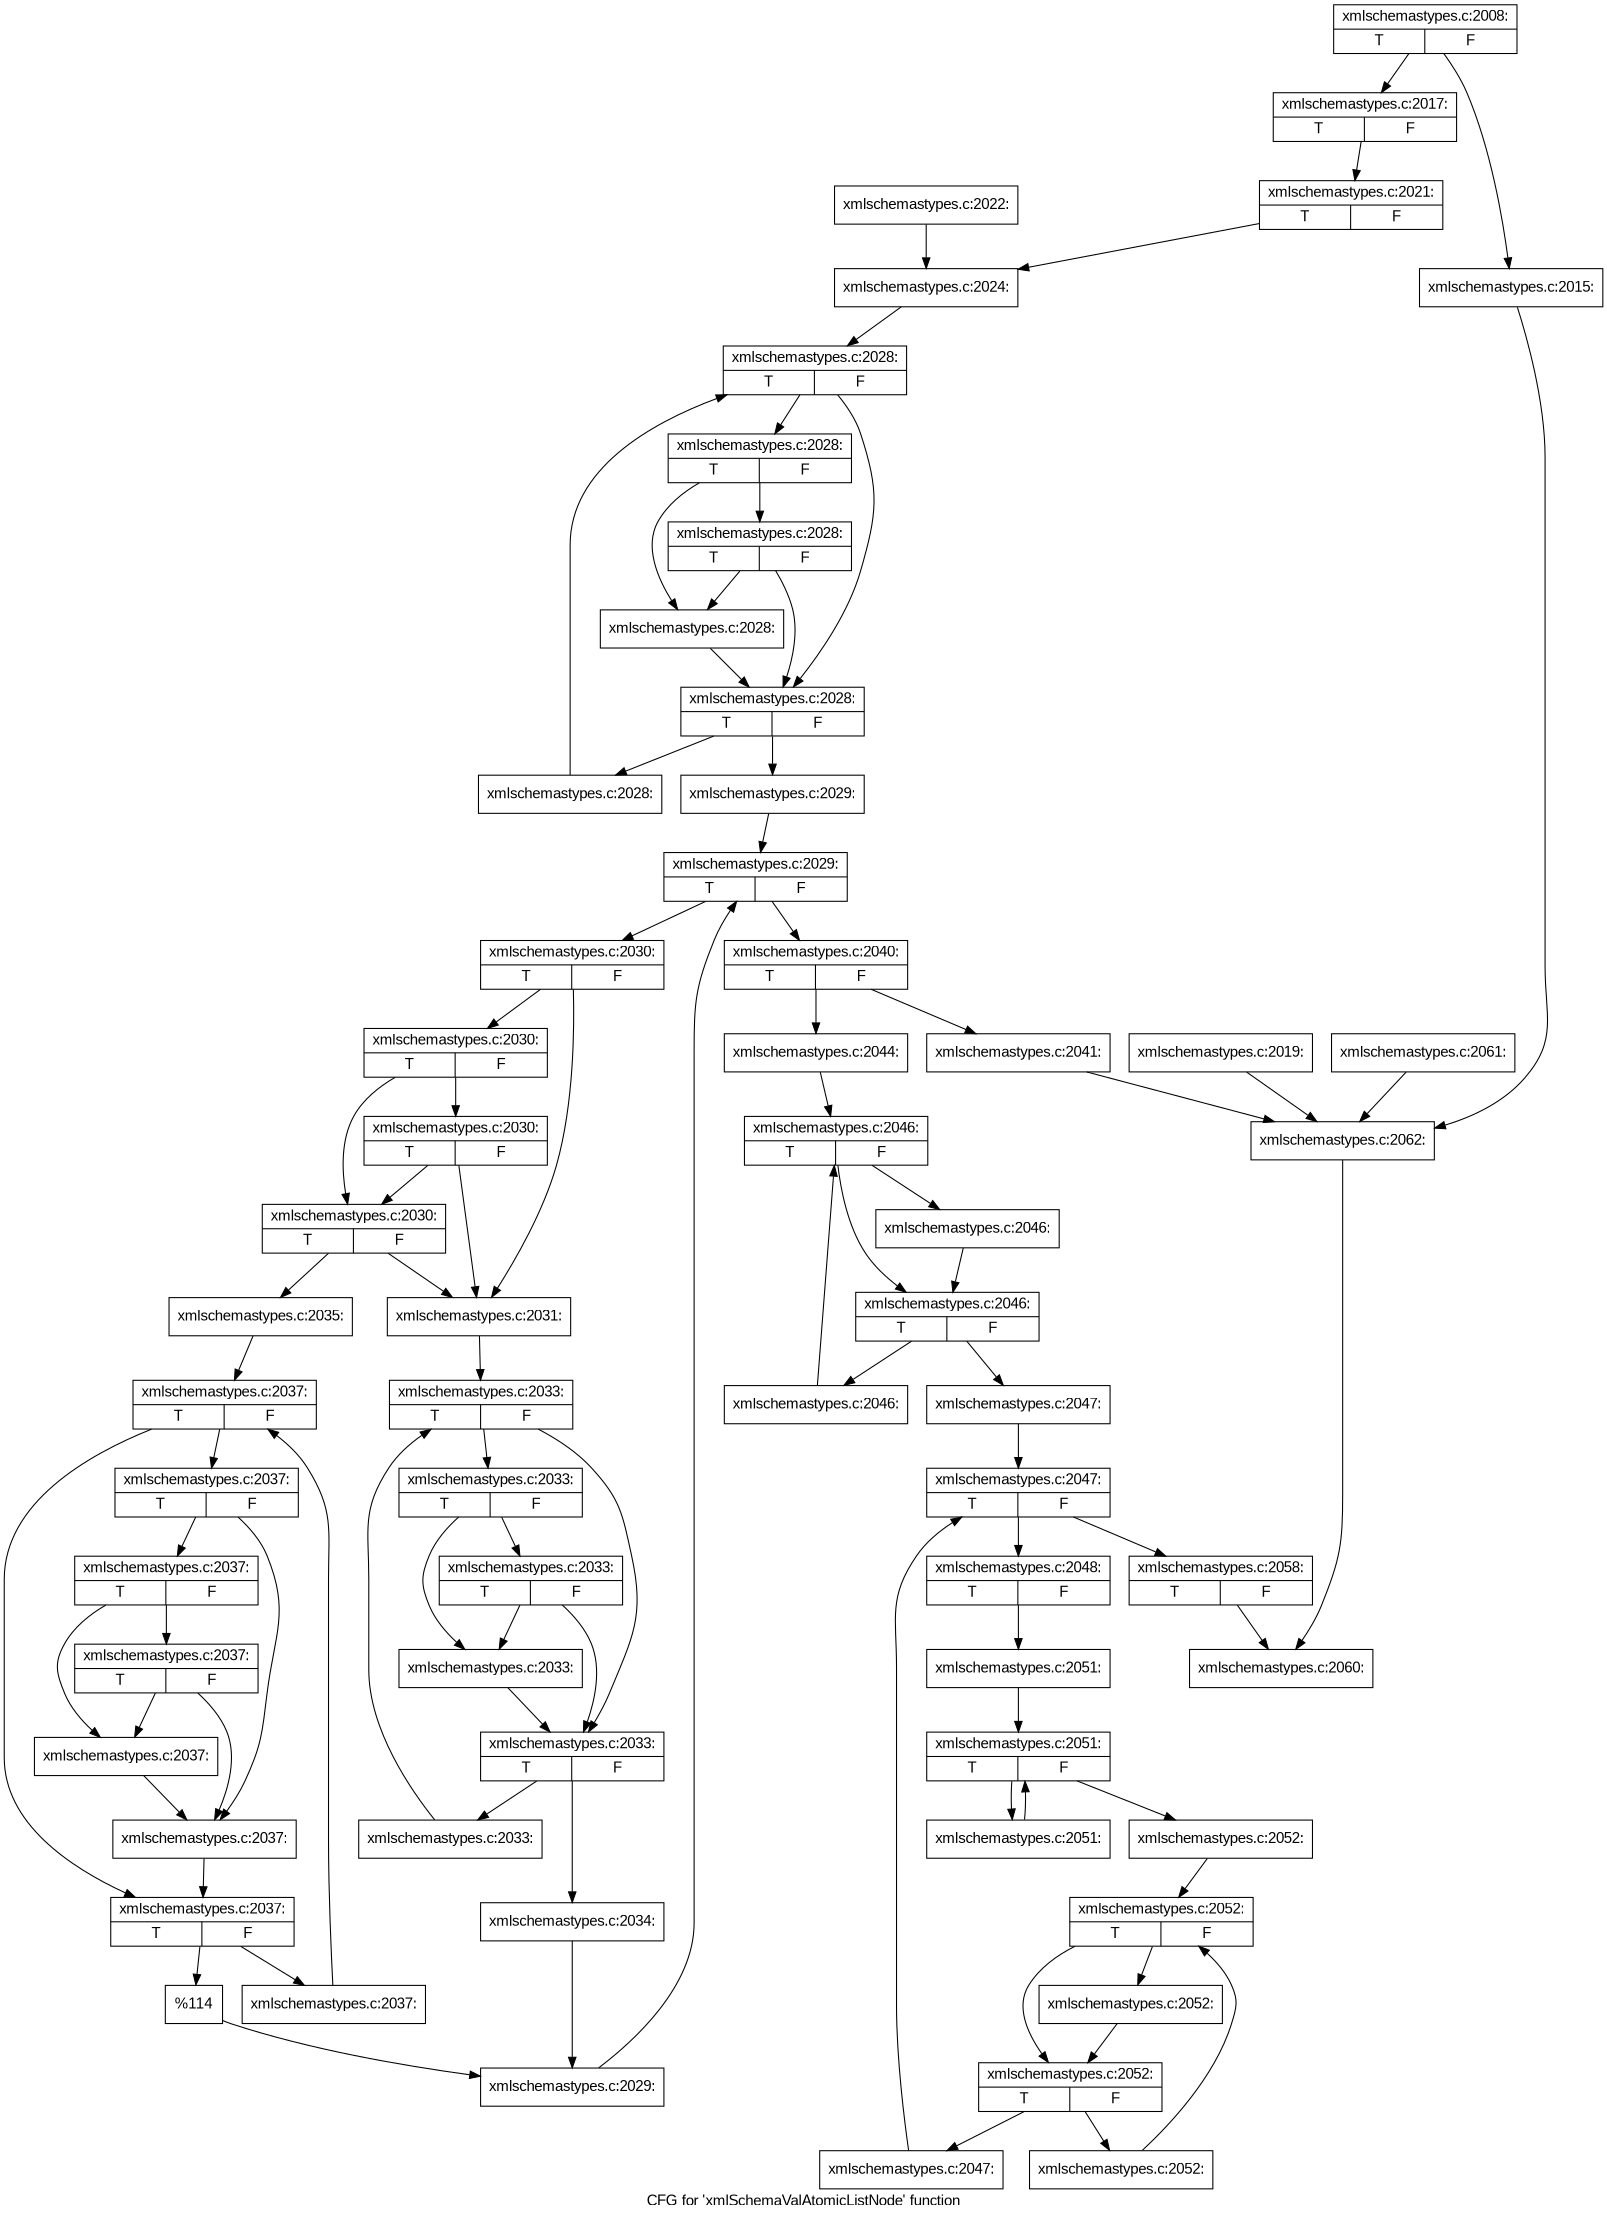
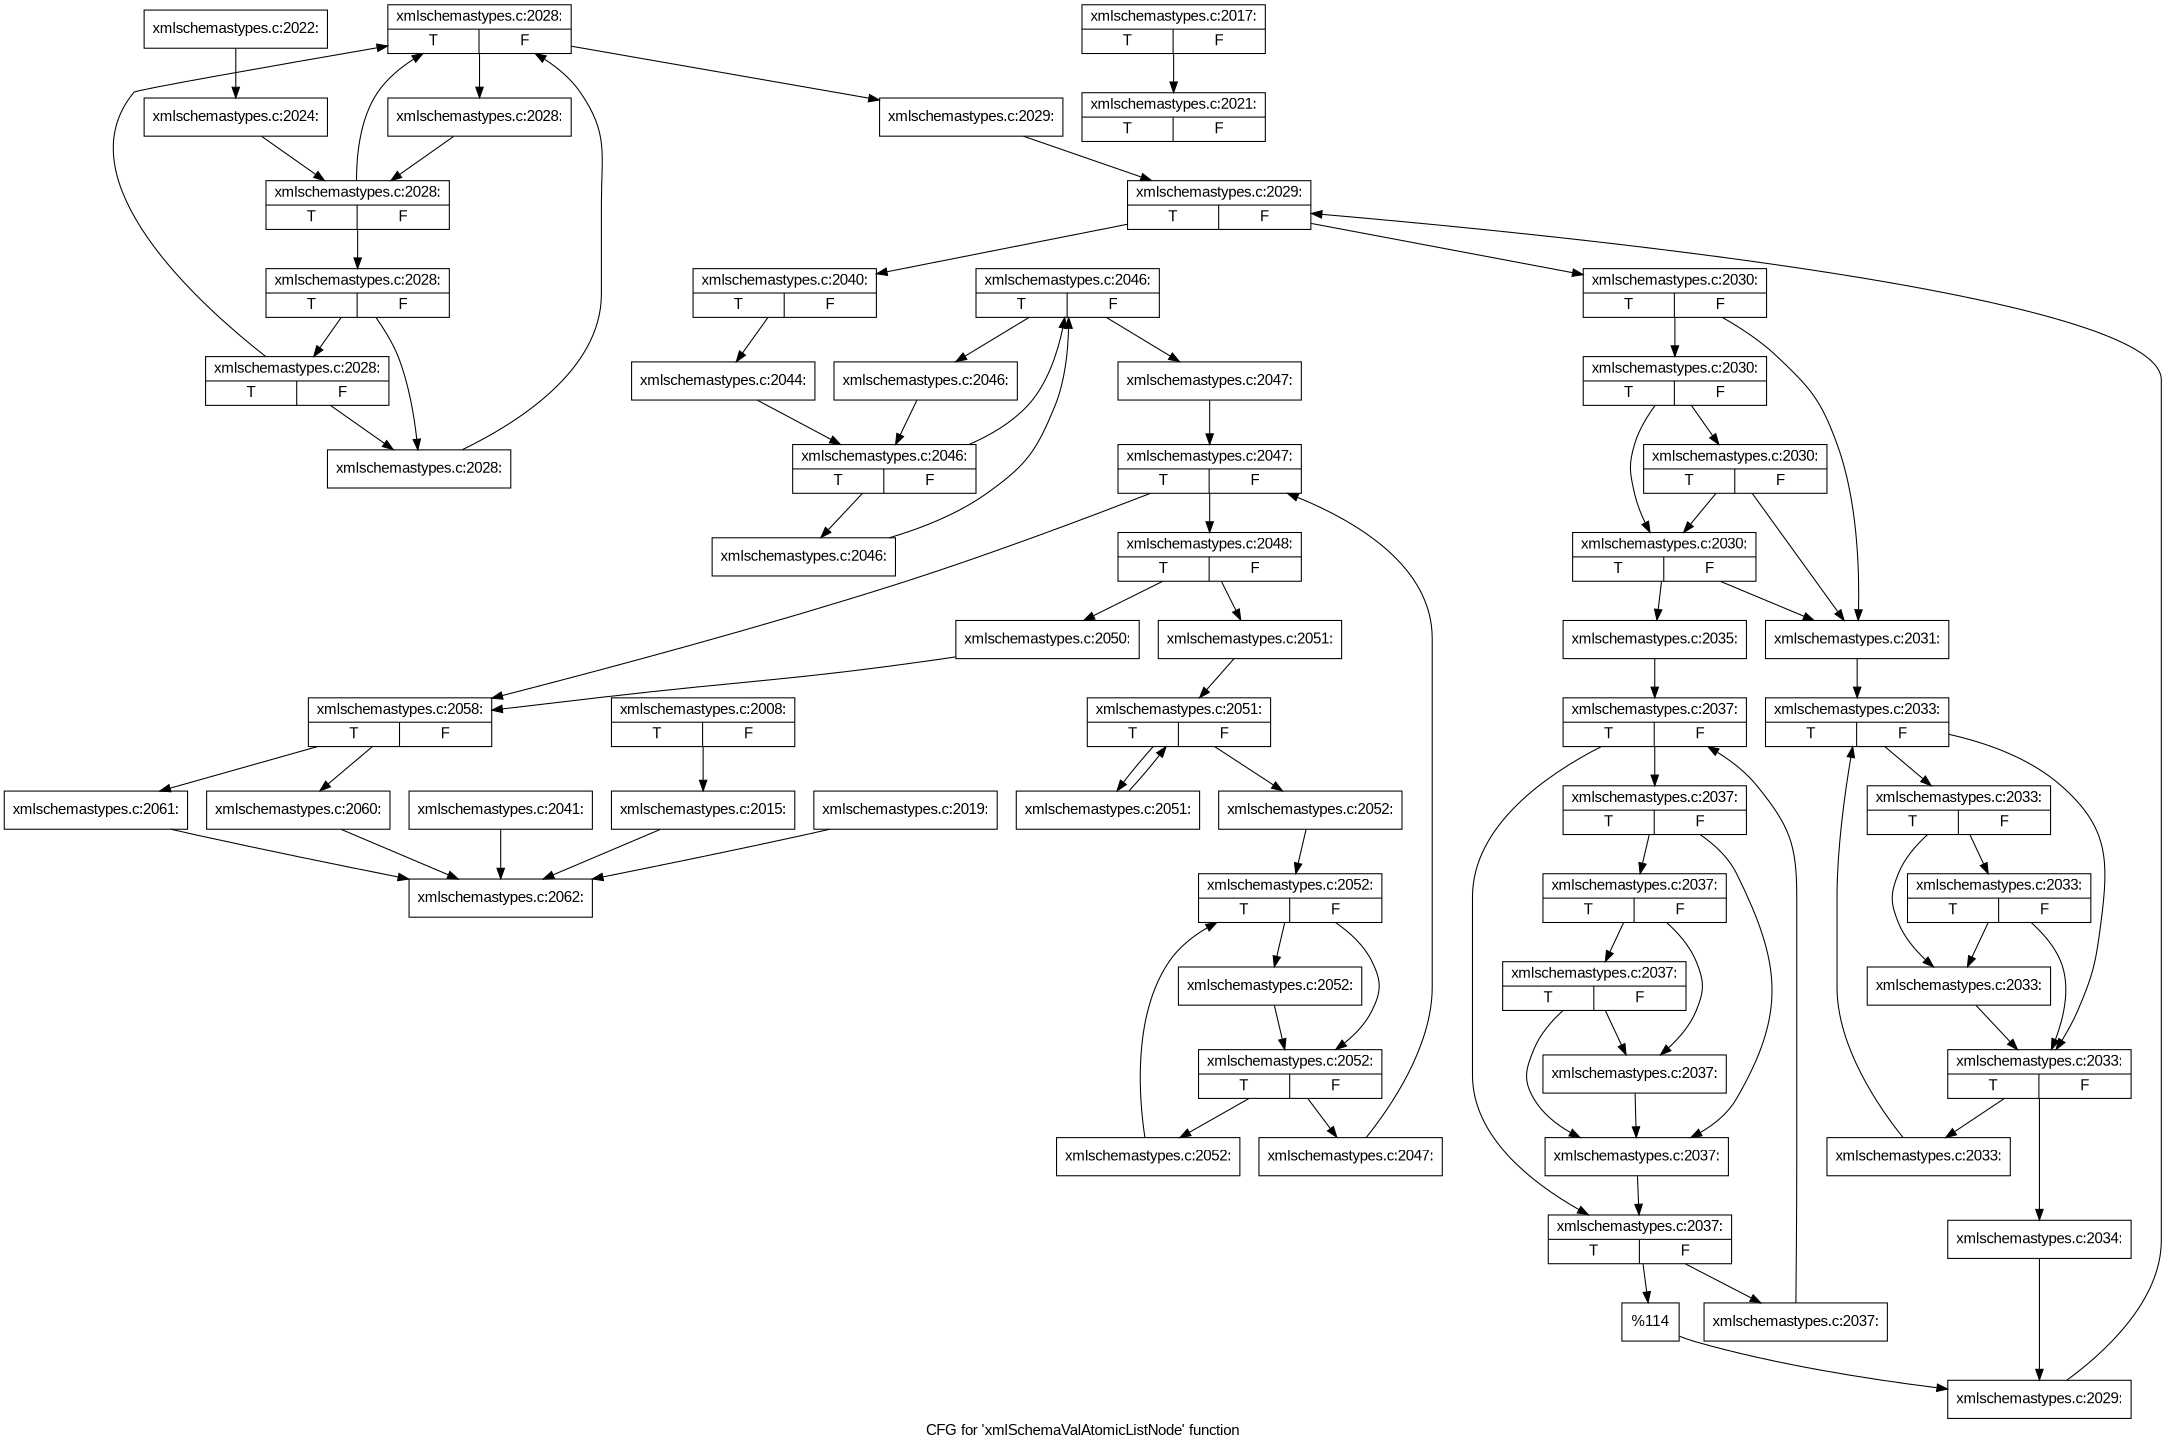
edge "xmlschemastypes.c:2008:" -> "xmlschemastypes.c:2017:": removed
edge "xmlschemastypes.c:2021:" -> "xmlschemastypes.c:2024:": removed
node "xmlschemastypes.c:2050:": added
edge "xmlschemastypes.c:2058:" -> "xmlschemastypes.c:2061:": added
edge "xmlschemastypes.c:2040:" -> "xmlschemastypes.c:2041:": removed
edge "xmlschemastypes.c:2062:" -> "xmlschemastypes.c:2060:": reversed
